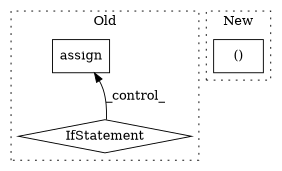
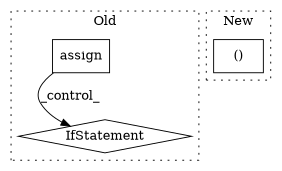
edge "IfStatement" -> "assign": reversed
